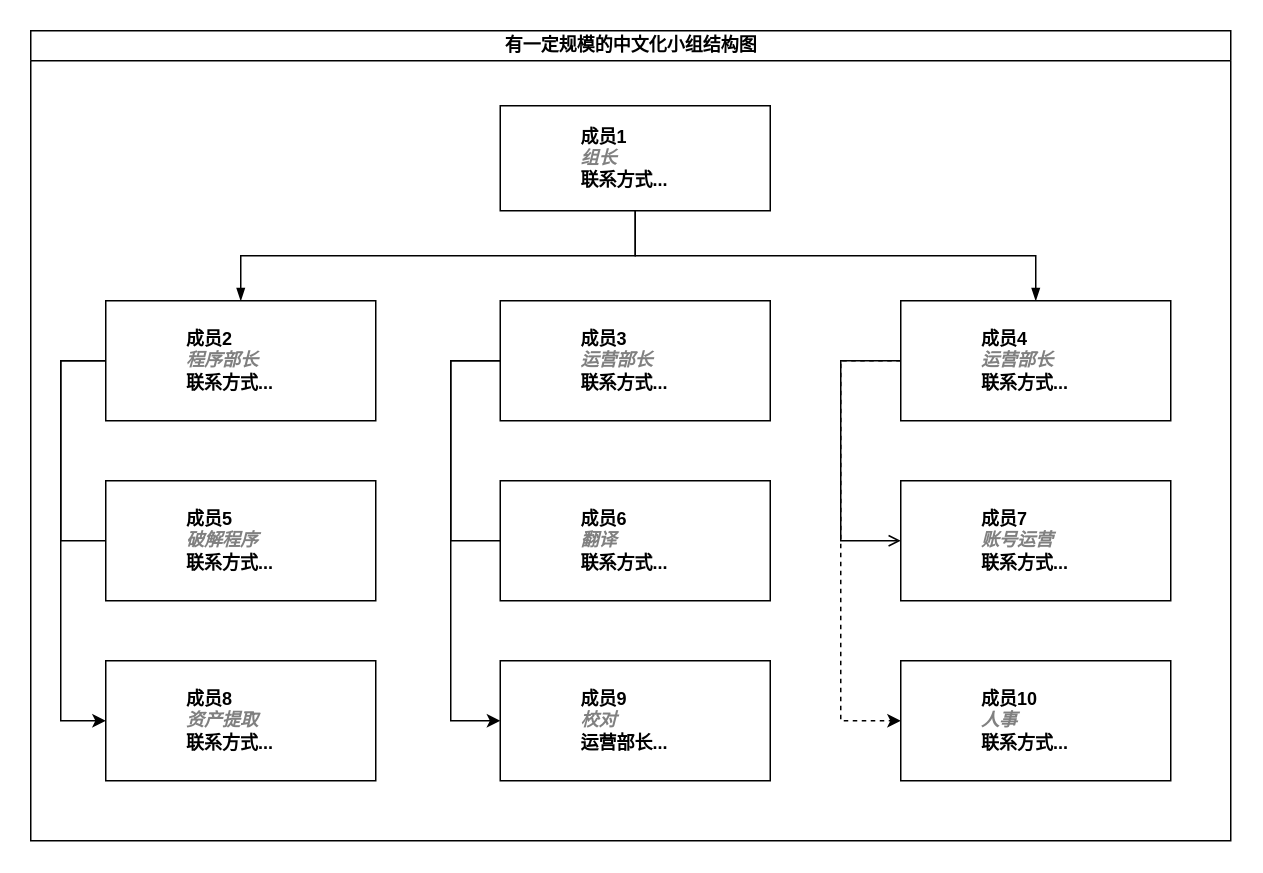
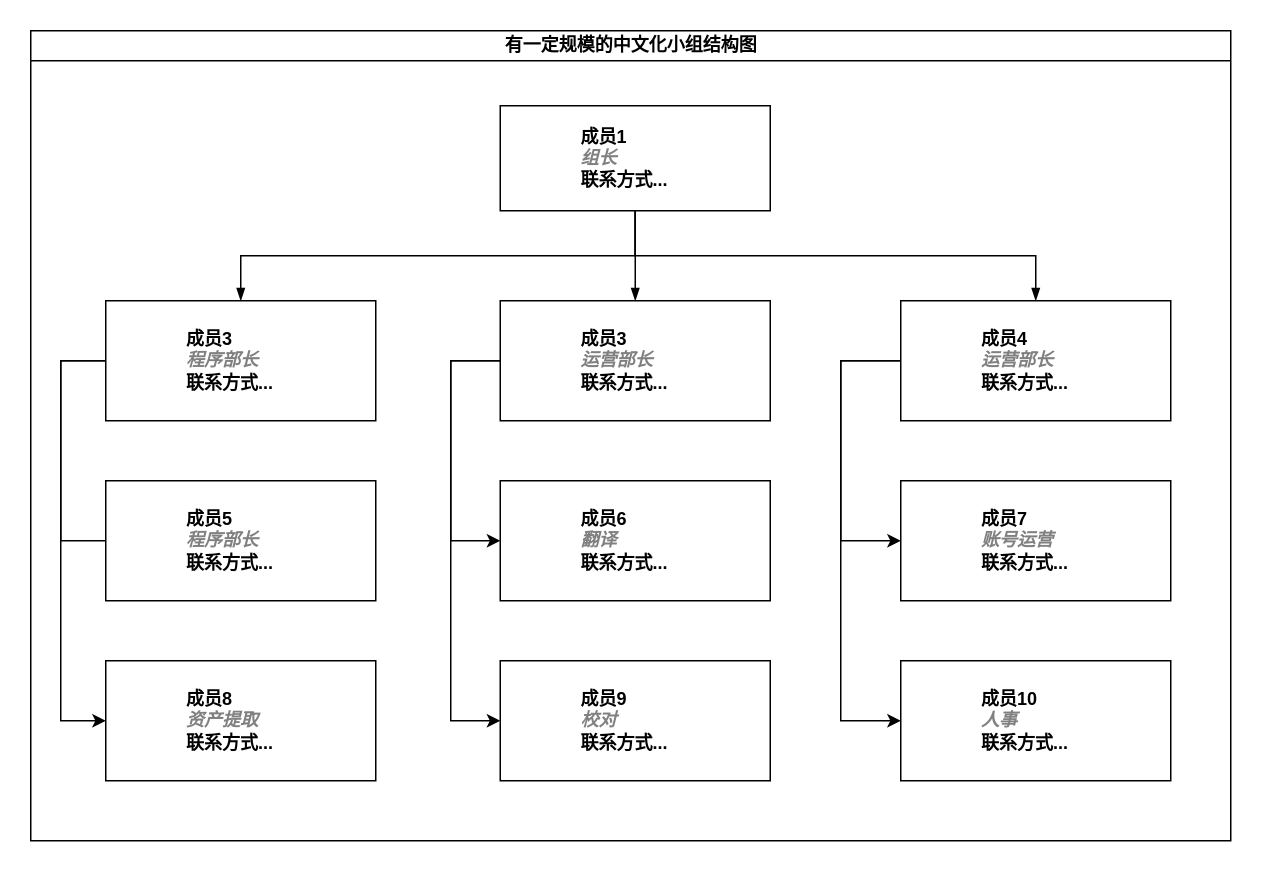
edge "成员1 组长 联系方式..." -> "成员3 运营部长 联系方式...": added
node "成员2 程序部长 联系方式...": label "成员2 程序部长 联系方式..." -> "成员3 程序部长 联系方式..."
node "成员5 破解程序 联系方式...": label "成员5 破解程序 联系方式..." -> "成员5 程序部长 联系方式..."
edge "成员3 运营部长 联系方式..." -- "成员6 翻译 联系方式...": arrowhead none -> classic
edge "成员4 运营部长 联系方式..." -> "成员7 账号运营 联系方式...": arrowhead open -> classic
edge "成员4 运营部长 联系方式..." -> "成员10 人事 联系方式...": style dashed -> solid
node "成员9 校对 运营部长...": label "成员9 校对 运营部长..." -> "成员9 校对 联系方式..."
